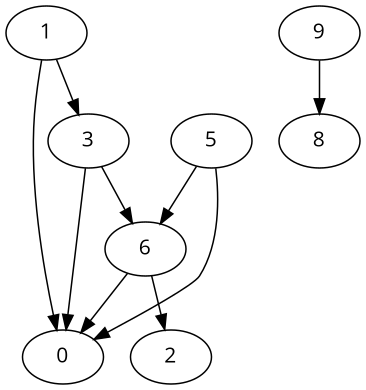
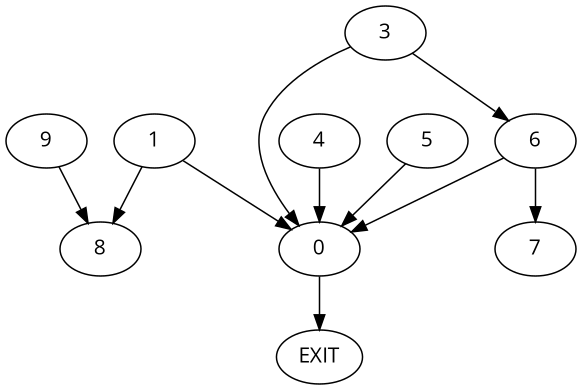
edge "1" -> "3": now "1" -> "8"
node "4": added
edge "5" -> "6": removed
node "2": label "2" -> "7"
node "EXIT": added
